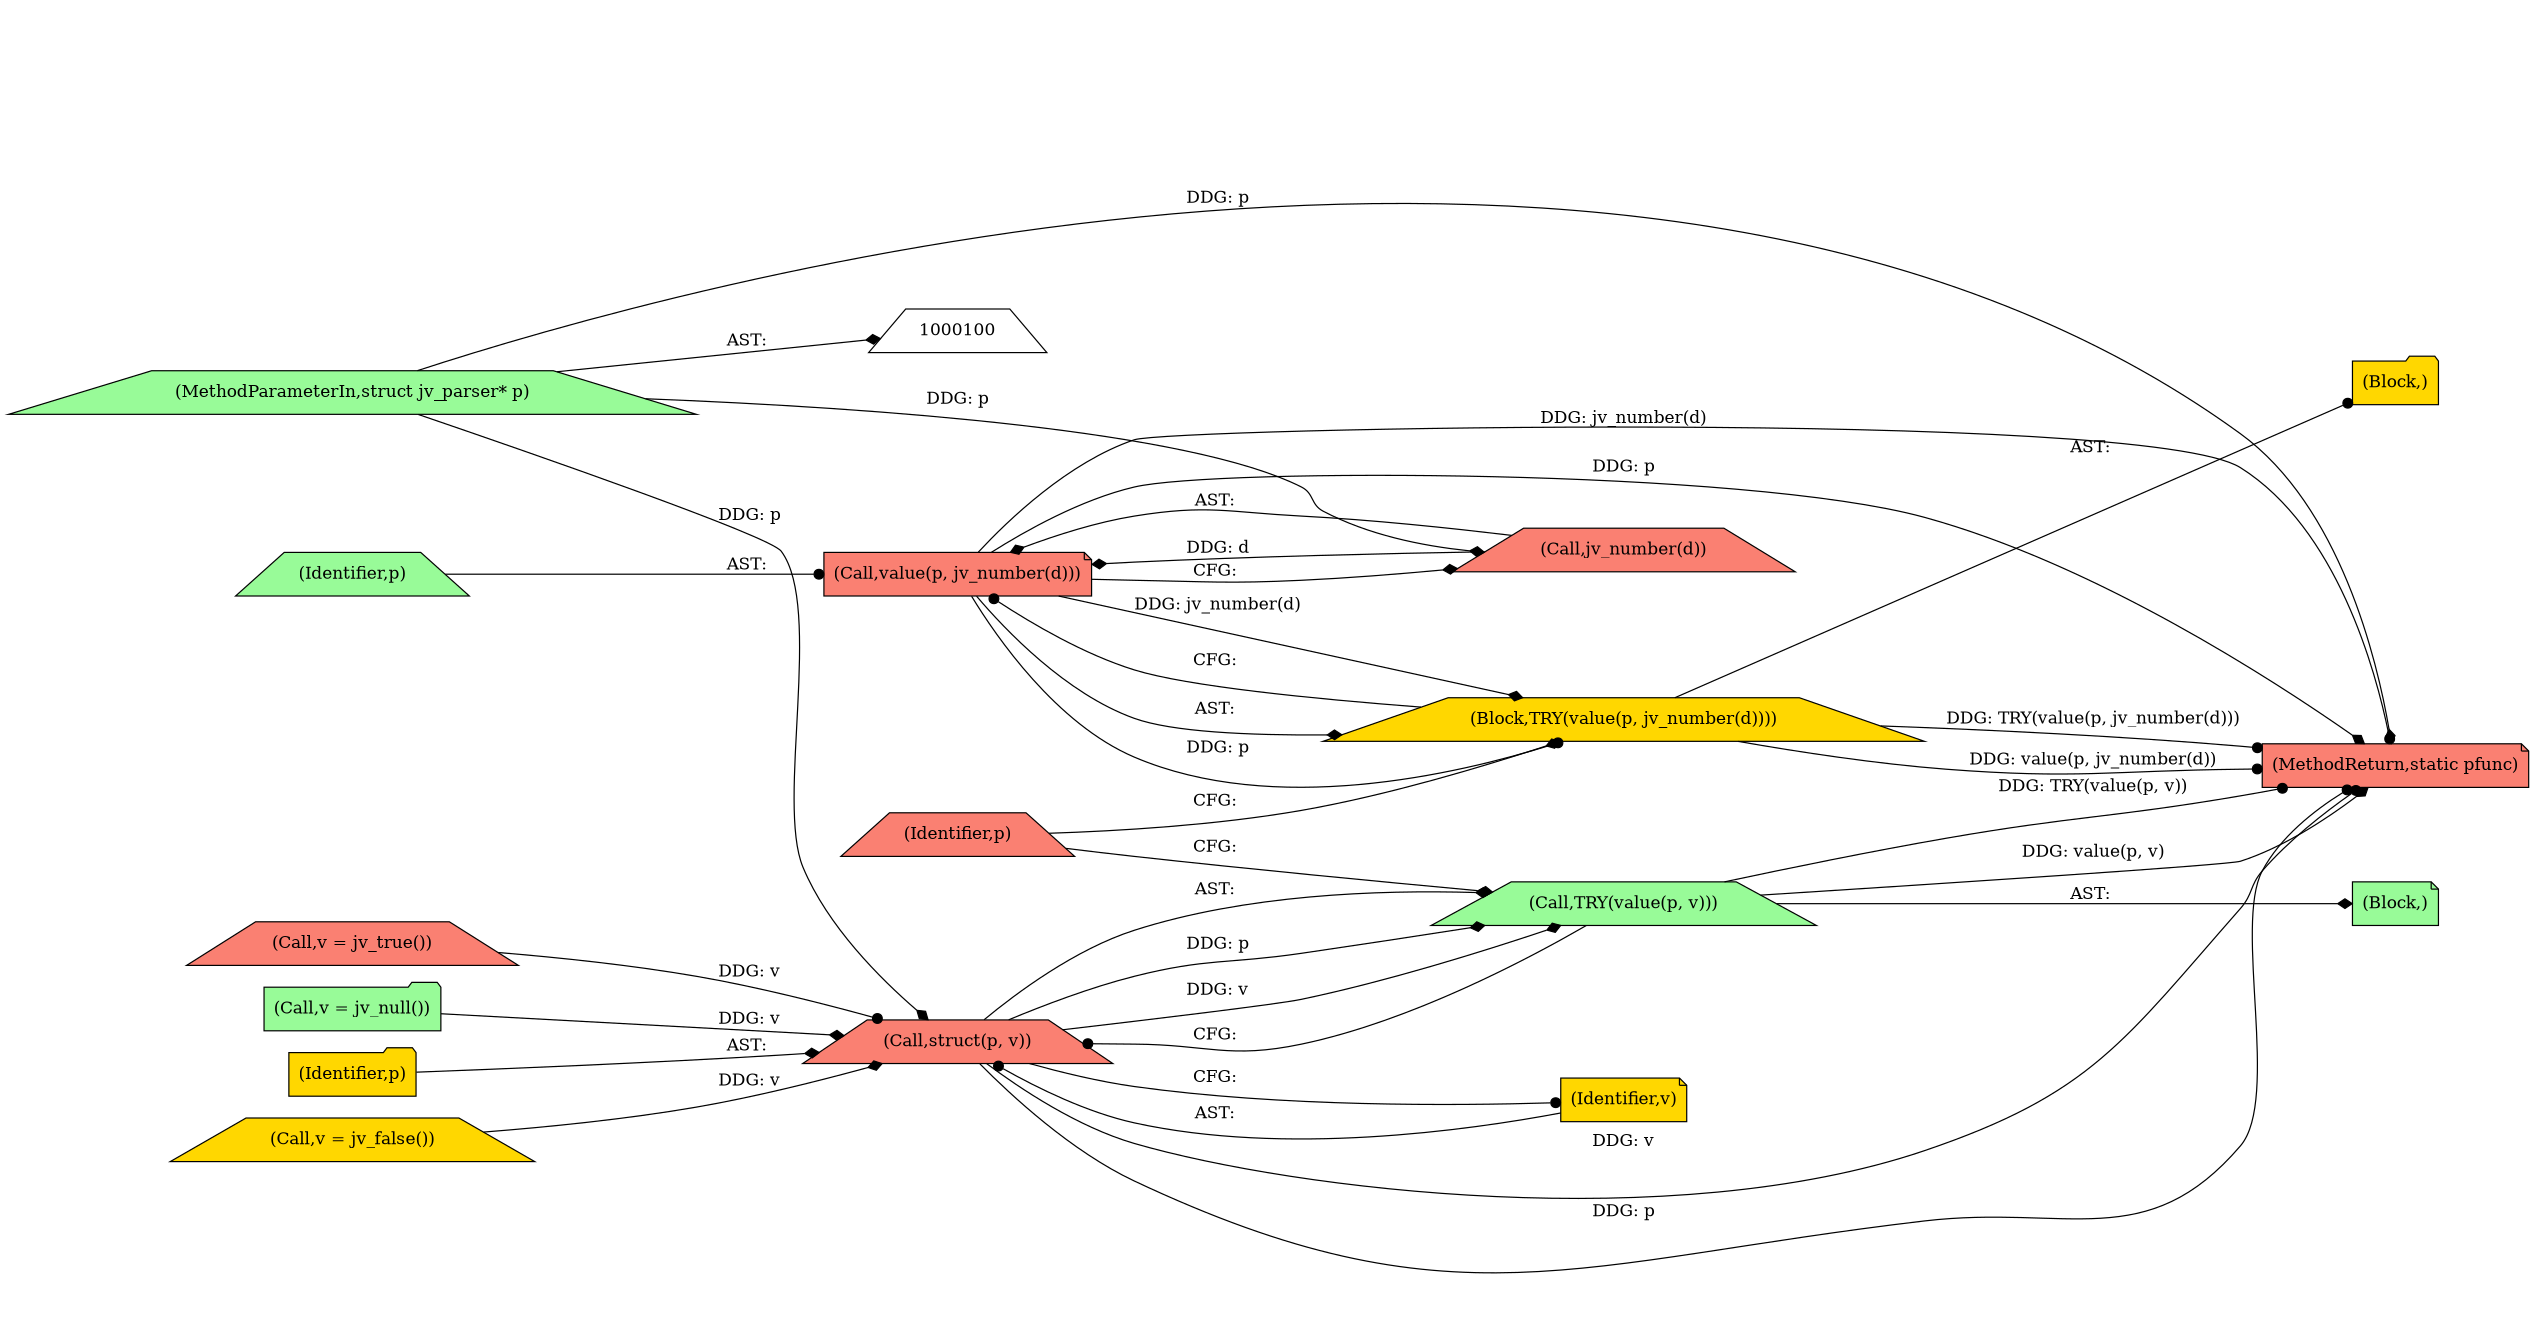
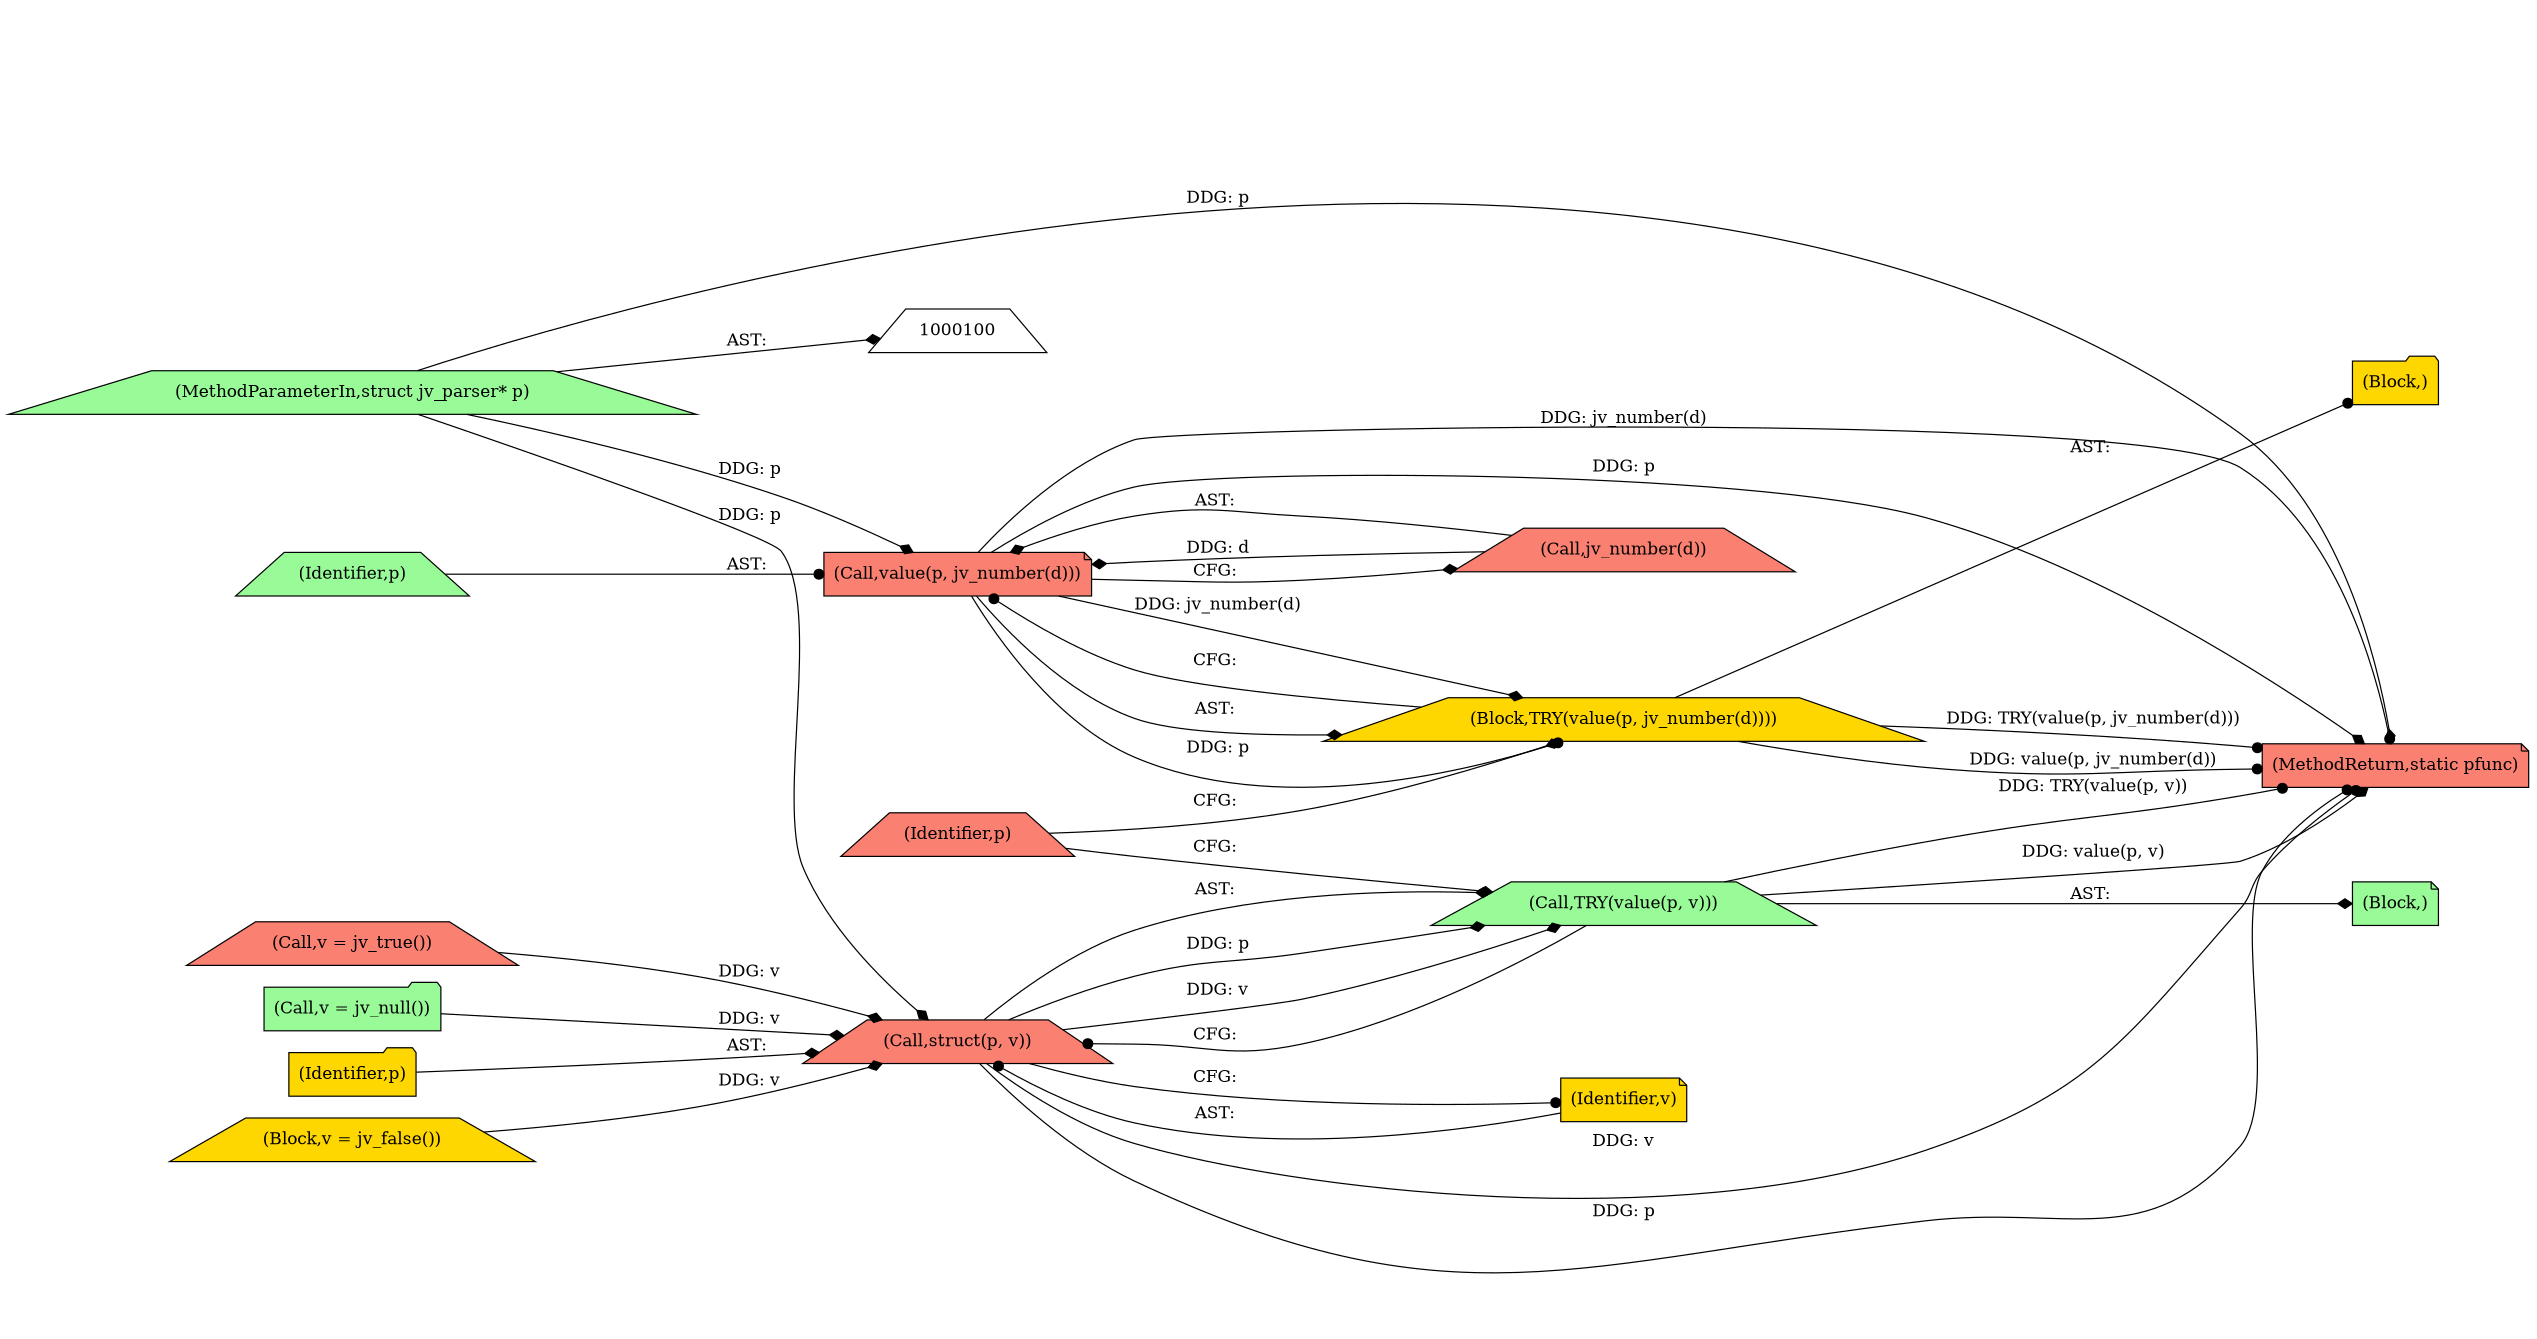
edge "(MethodParameterIn,struct jv_parser* p)" -> "(Call,jv_number(d))": now "(MethodParameterIn,struct jv_parser* p)" -> "(Call,value(p, jv_number(d)))"
edge "(Call,v = jv_true())" -> "(Call,struct(p, v))": arrowhead dot -> diamond
node "(Call,v = jv_false())": label "(Call,v = jv_false())" -> "(Block,v = jv_false())"
